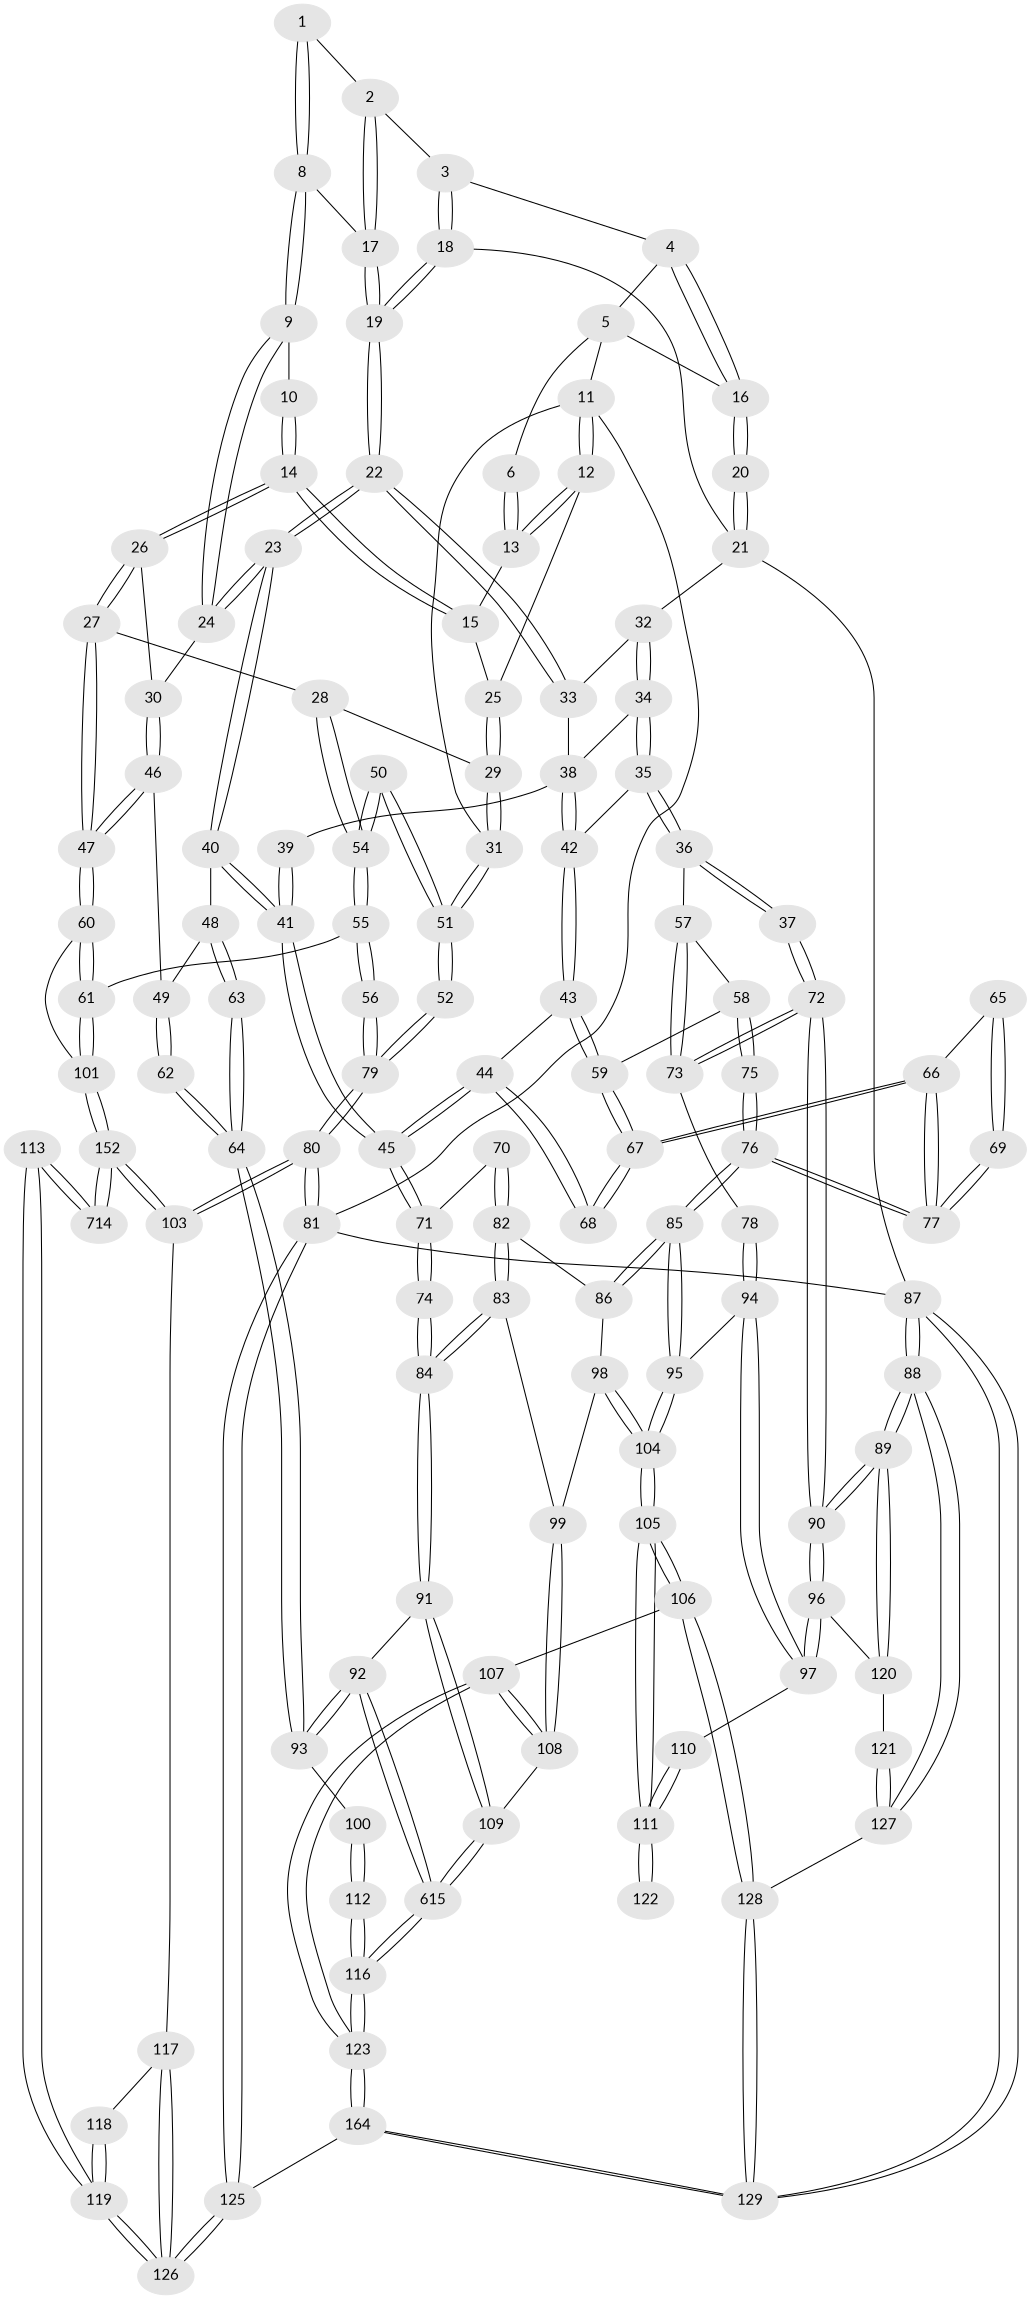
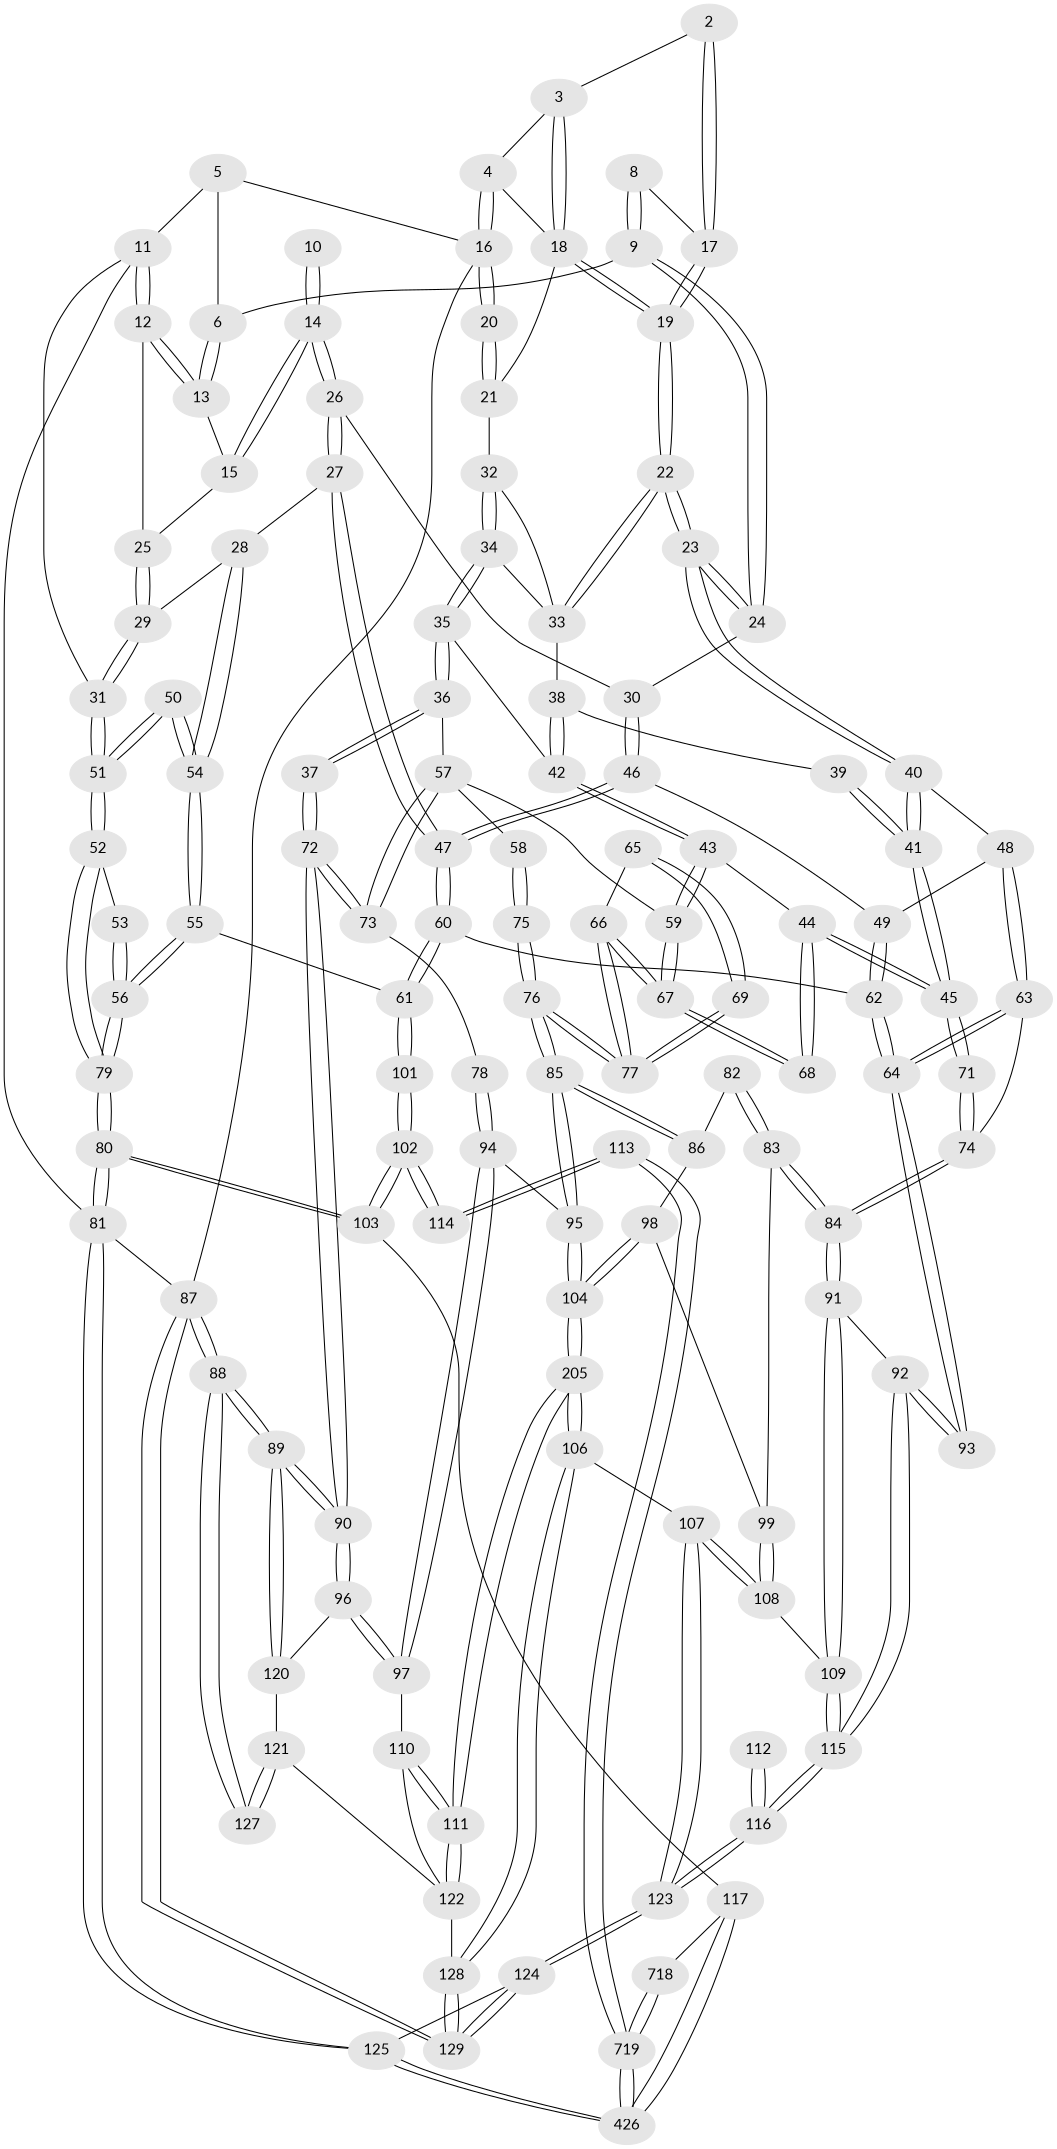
node "1": removed
edge "4" -- "5": now "4" -- "18"
edge "9" -- "10": now "9" -- "6"
edge "34" -- "38": now "34" -- "33"
edge "21" -- "87": now "16" -- "87"
node "53": added
edge "60" -- "101": now "60" -- "62"
edge "58" -- "59": now "57" -- "59"
edge "63" -- "74": added
node "152": label "152" -> "102"
node "70": removed
node "714": label "714" -> "114"
node "105": label "105" -> "205"
node "100": removed
edge "121" -- "122": added
edge "110" -- "122": added
edge "127" -- "128": now "122" -- "128"
node "615": label "615" -> "115"
node "118": label "118" -> "718"
node "164": label "164" -> "124"
node "119": label "119" -> "719"
node "126": label "126" -> "426"
